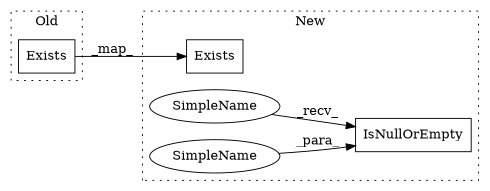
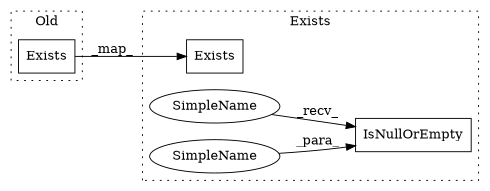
cluster "New": label "New" -> "Exists"
